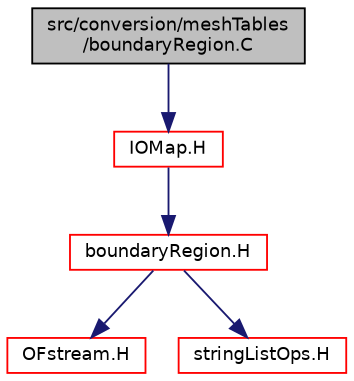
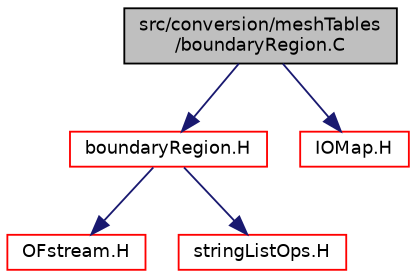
edge "IOMap.H" -> "boundaryRegion.H": now "src/conversion/meshTables /boundaryRegion.C" -> "boundaryRegion.H"
